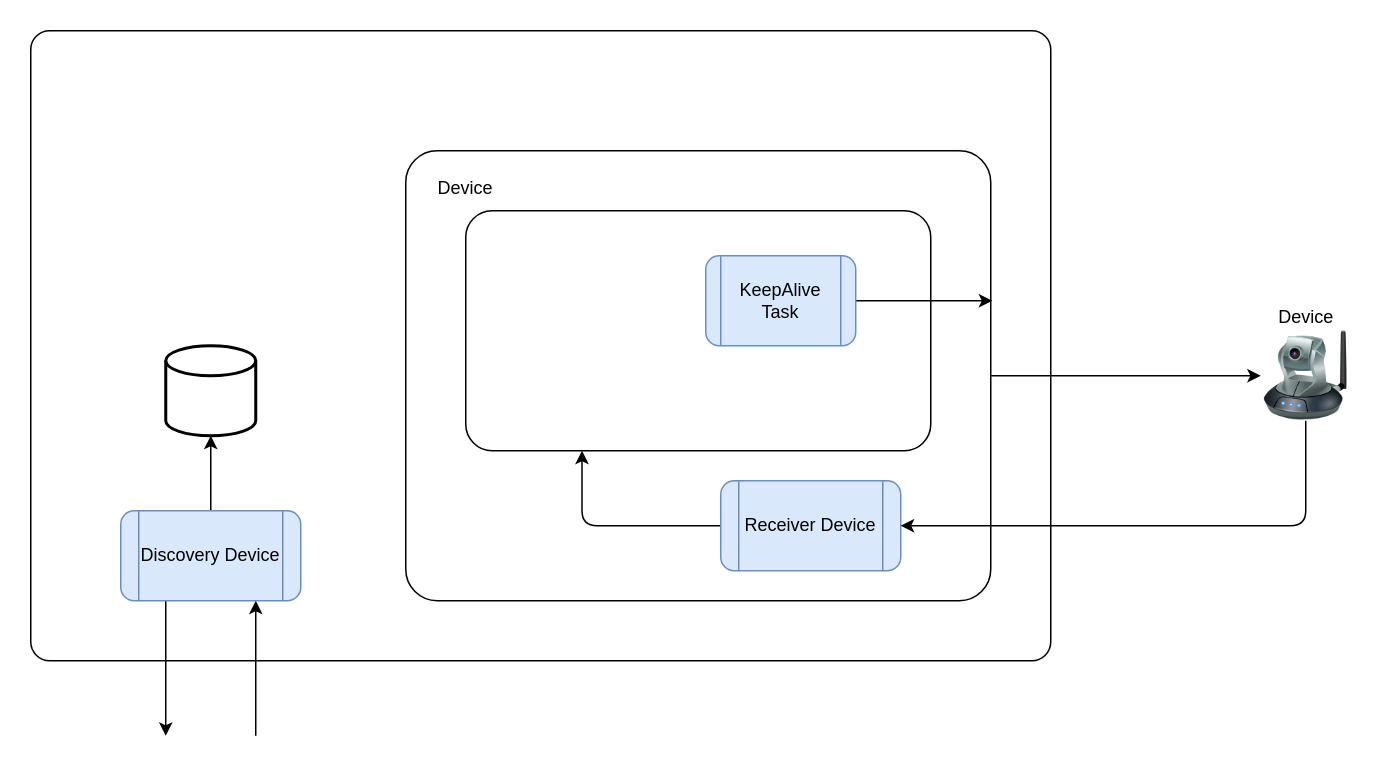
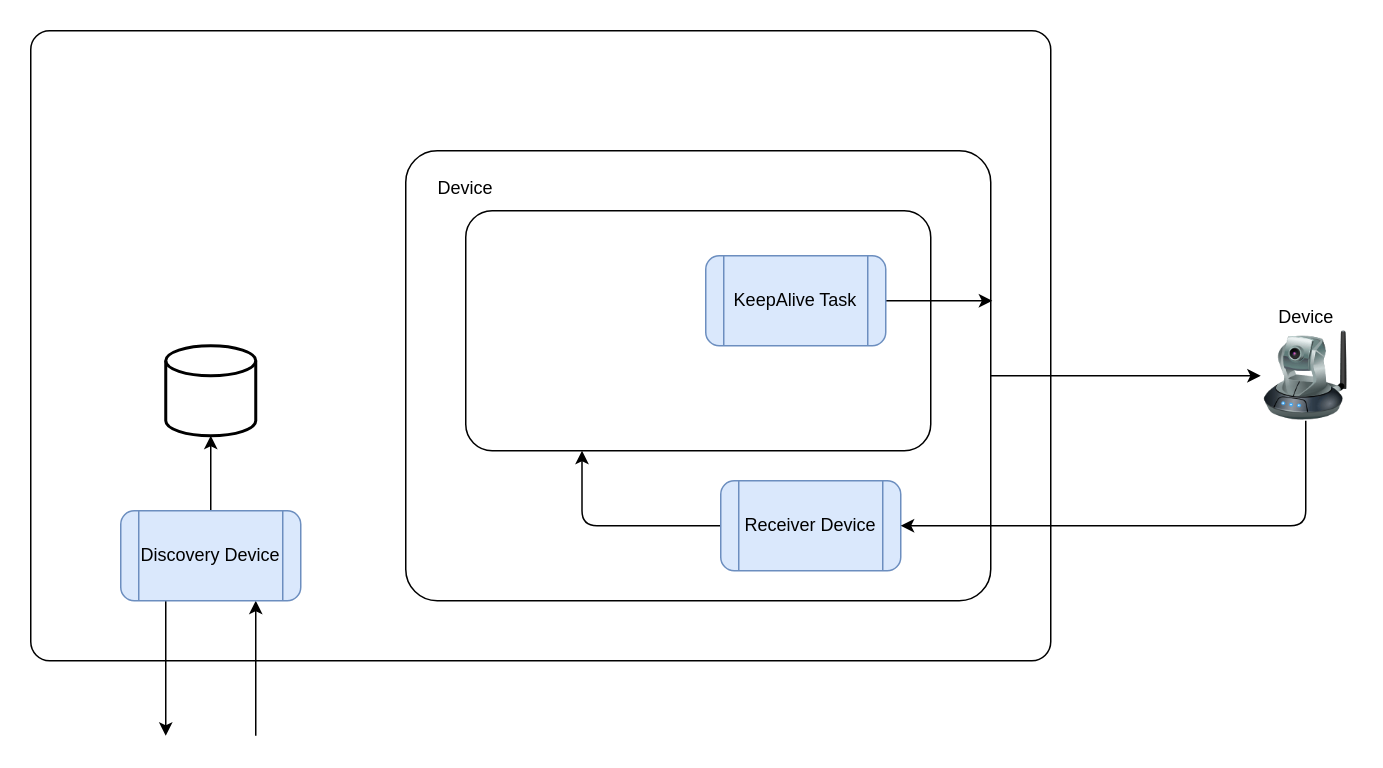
node "KeepAlive Task": size 150x90 -> 180x90
